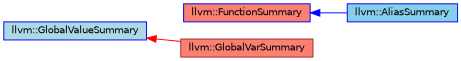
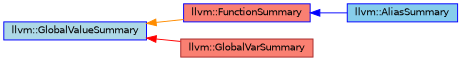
edge "llvm::FunctionSummary" -> "llvm::GlobalValueSummary": added
